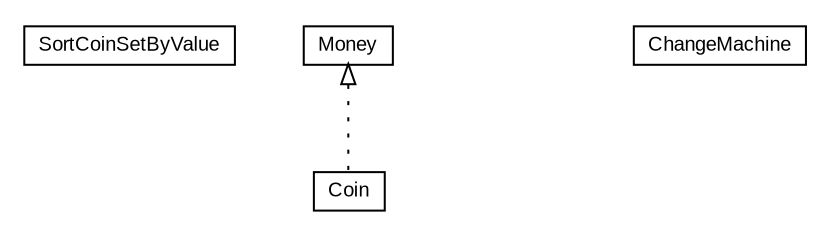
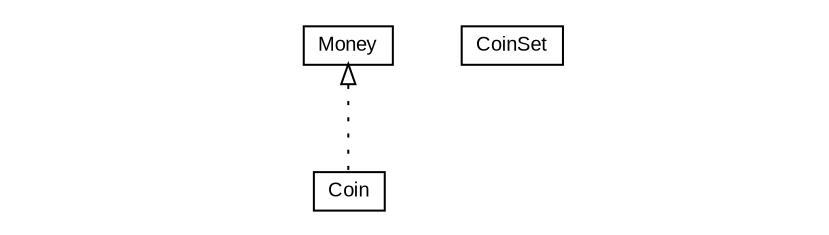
node "SortCoinSetByValue": removed
node "CoinSet": added
node "ChangeMachine": removed
